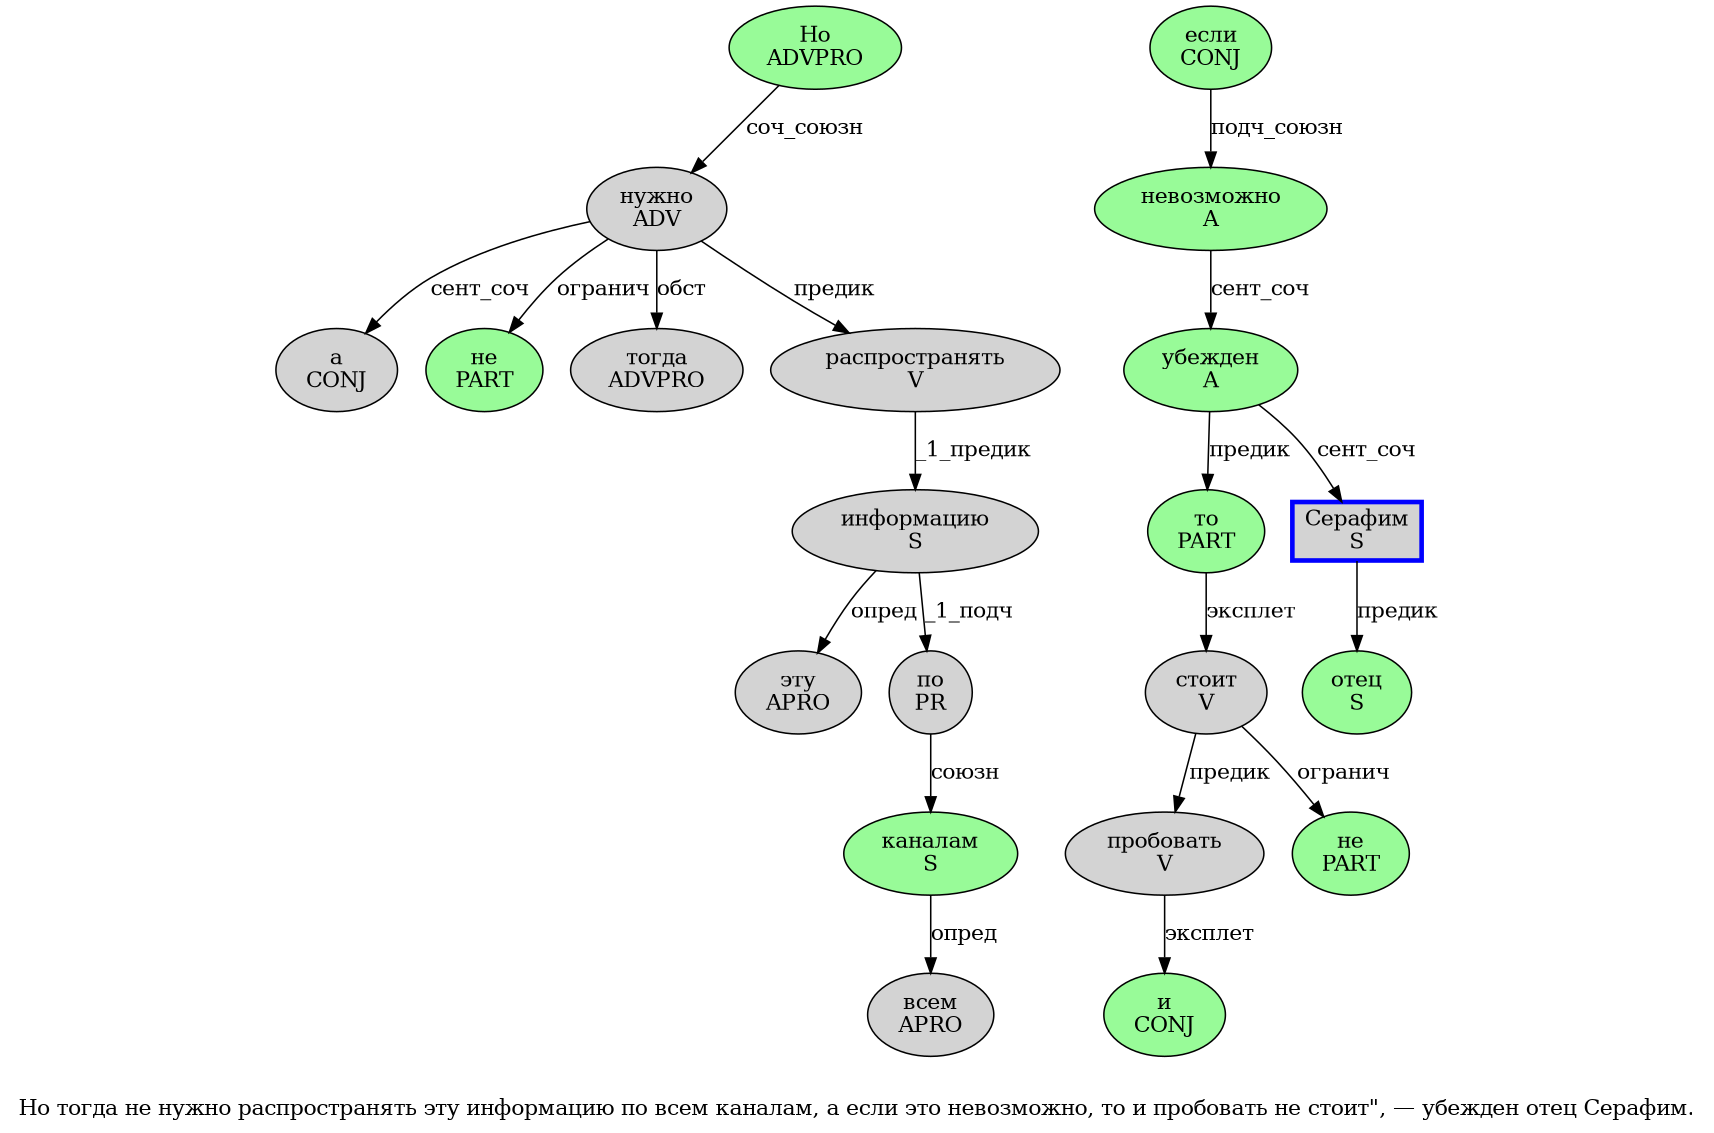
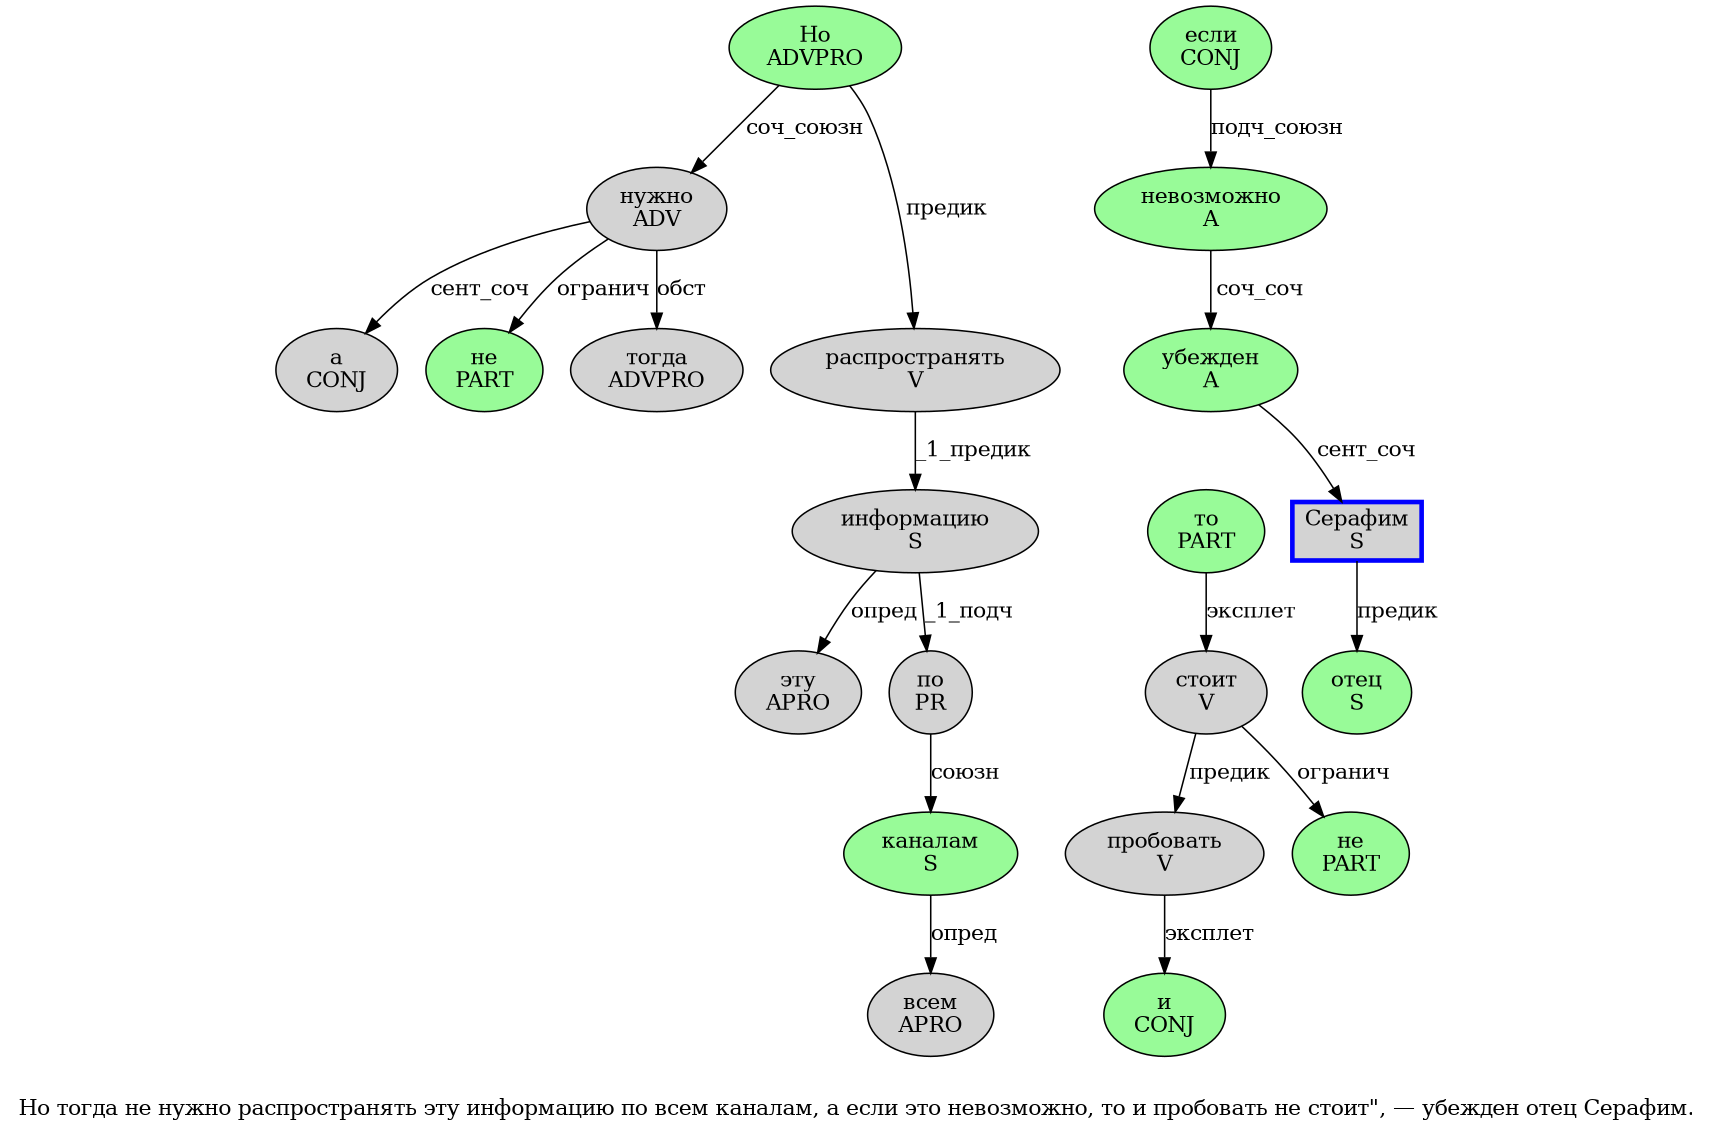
edge "нужно ADV" -> "распространять V": now "Но ADVPRO" -> "распространять V"
edge "невозможно A" -> "убежден A": label "сент_соч" -> "соч_соч"
edge "убежден A" -> "то PART": removed, label "предик"
